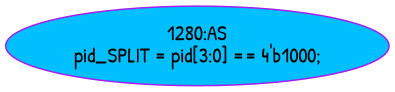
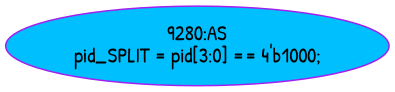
node "1280:AS pid_SPLIT = pid[3:0] == 4'b1000;": label "1280:AS pid_SPLIT = pid[3:0] == 4'b1000;" -> "9280:AS pid_SPLIT = pid[3:0] == 4'b1000;"
